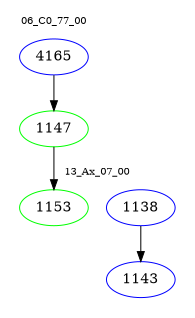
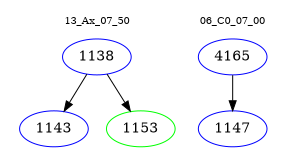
cluster "06_C0_77_00": label "06_C0_77_00" -> "06_C0_07_00"
node "1147": color green -> blue
edge "1147" -> "1153": now "1138" -> "1153"
cluster "13_Ax_07_00": label "13_Ax_07_00" -> "13_Ax_07_50"
